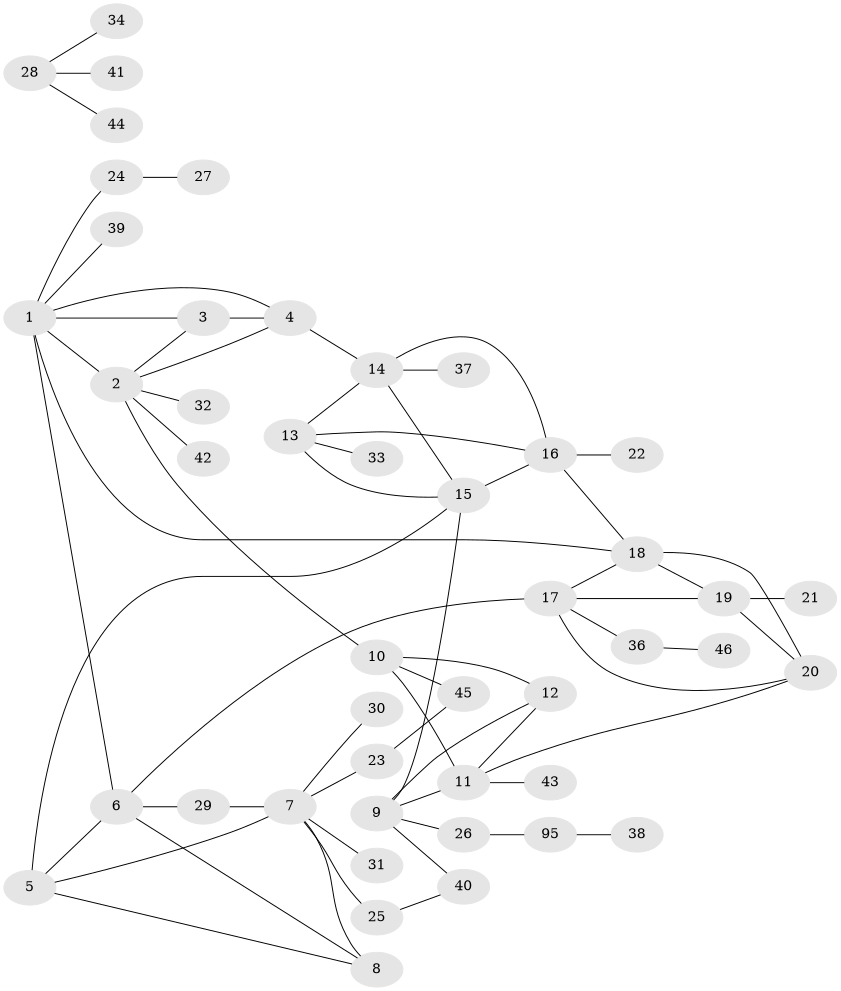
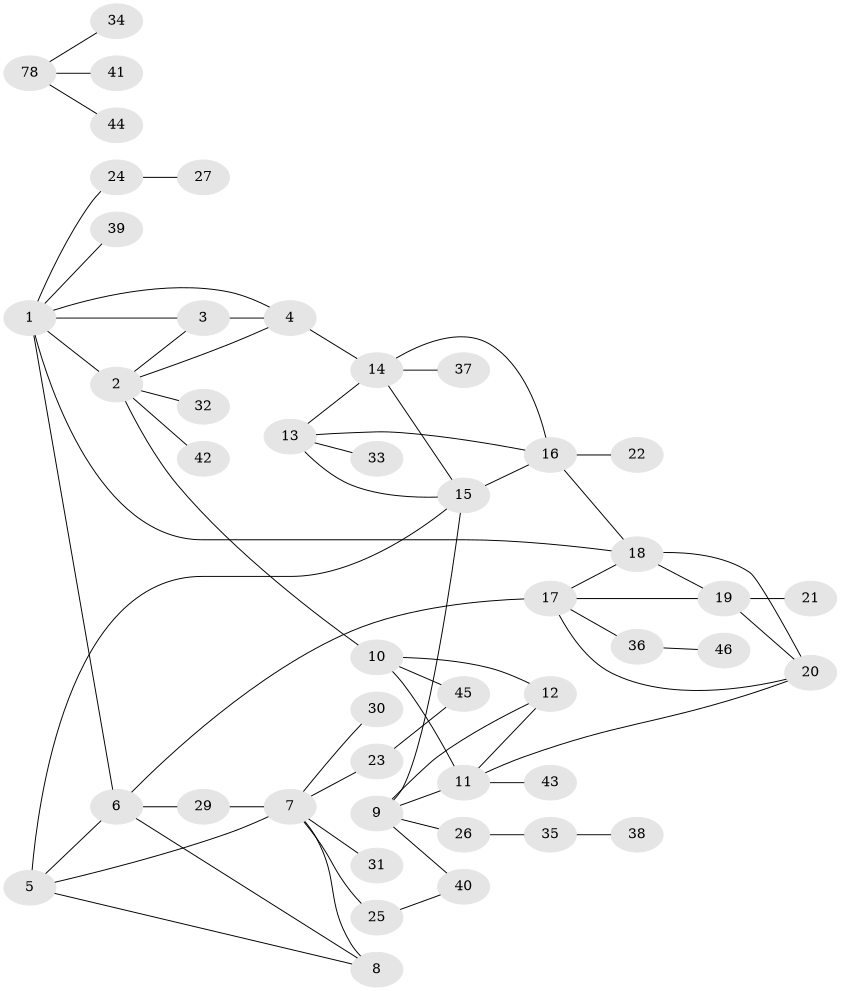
node "28": label "28" -> "78"
node "95": label "95" -> "35"
